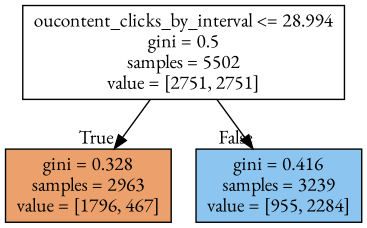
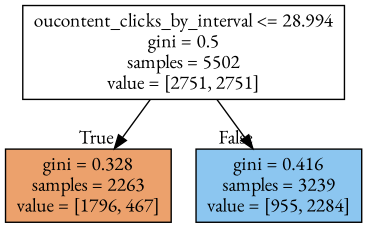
node "gini = 0.328 samples = 2963 value = [1796, 467]": label "gini = 0.328 samples = 2963 value = [1796, 467]" -> "gini = 0.328 samples = 2263 value = [1796, 467]"
